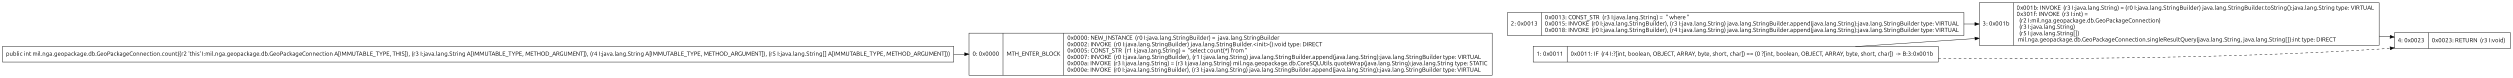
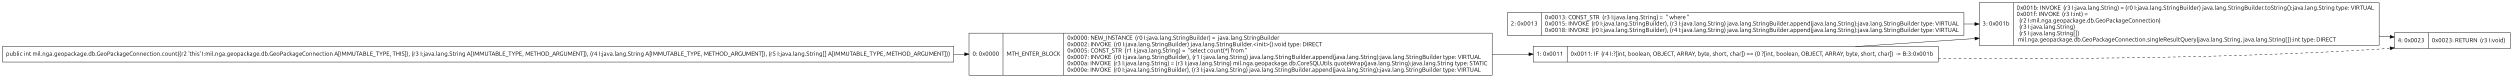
node "3: 0x001b": text "0x301f: INVOKE  (r3 I:int) =" -> "0x001f: INVOKE  (r3 I:int) ="
edge "0: 0x0000" -> "1: 0x0011": added
